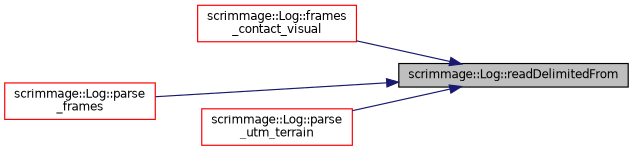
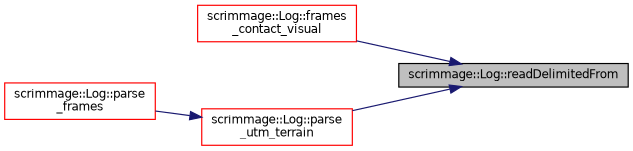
edge "scrimmage::Log::parse _frames" -> "scrimmage::Log::readDelimitedFrom": now "scrimmage::Log::parse _frames" -> "scrimmage::Log::parse _utm_terrain"
